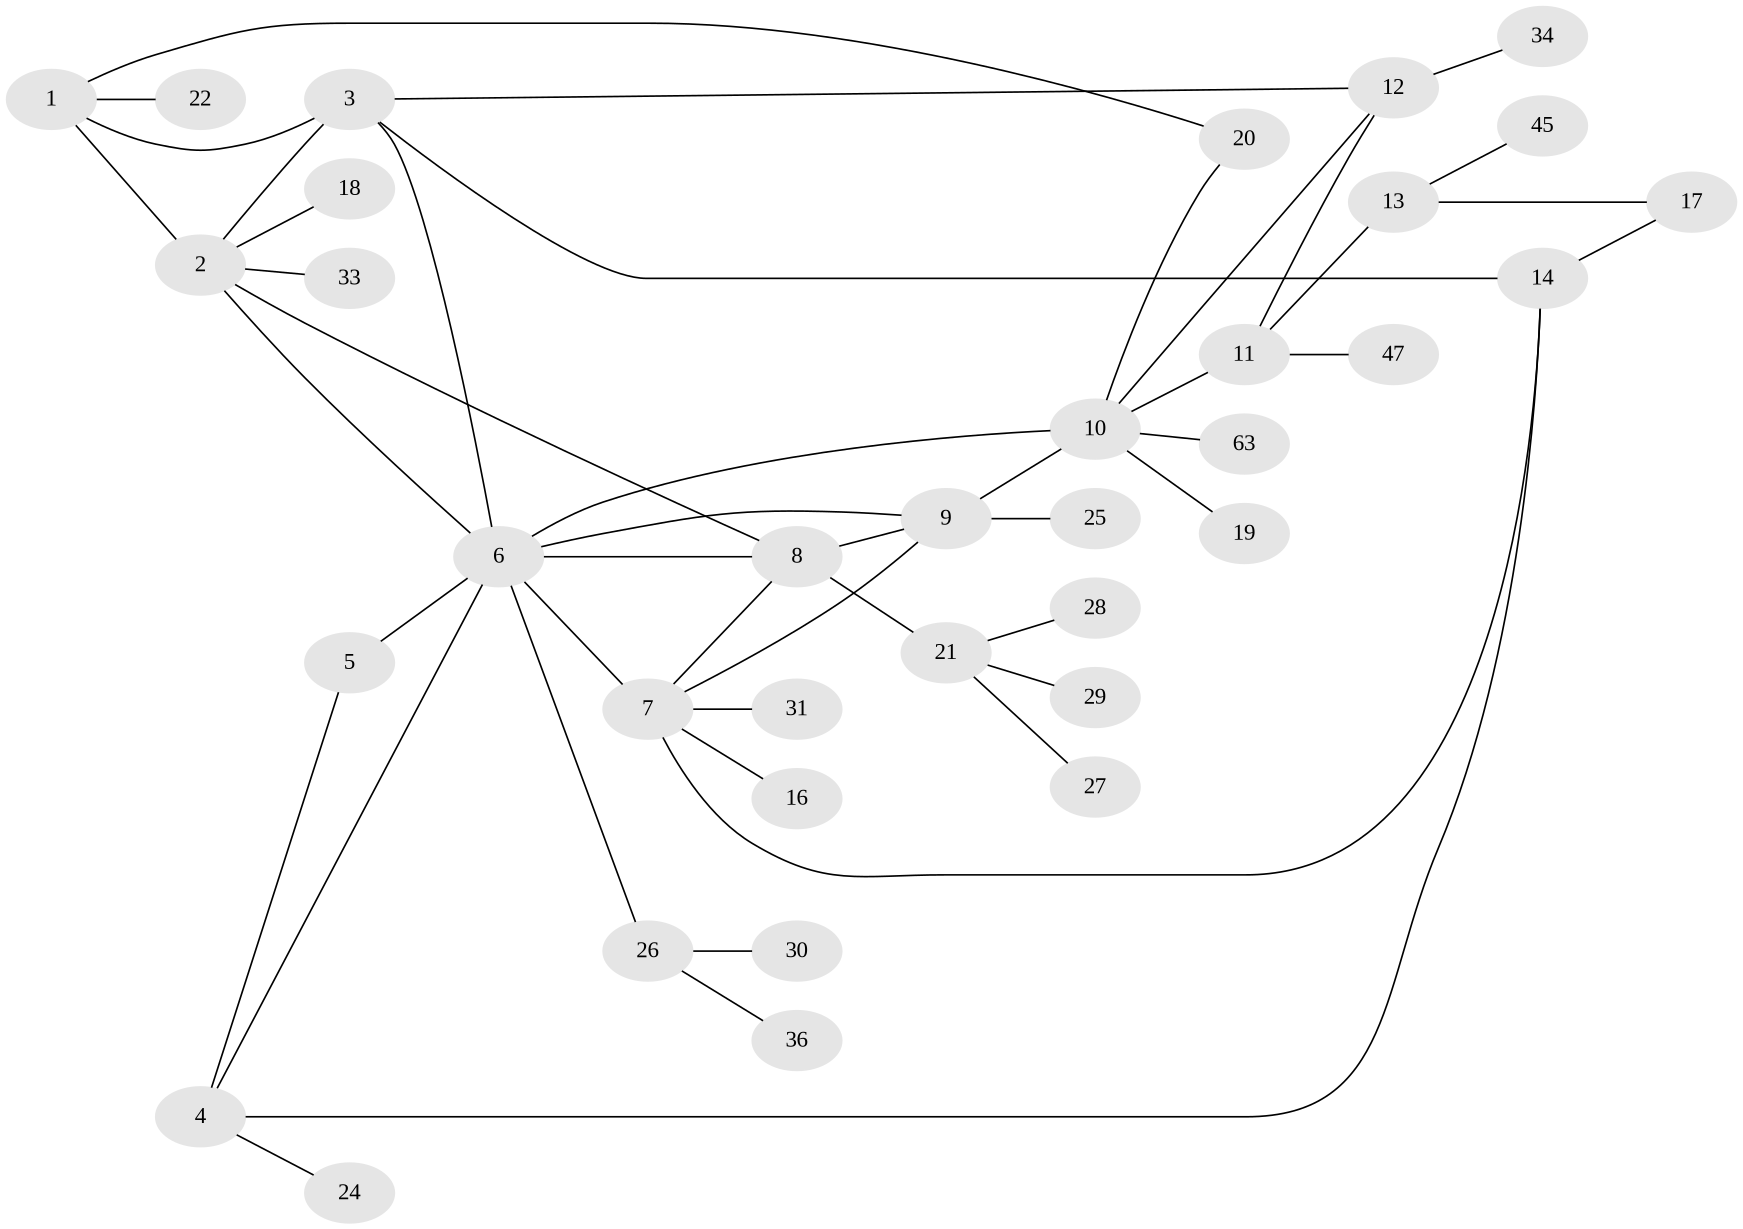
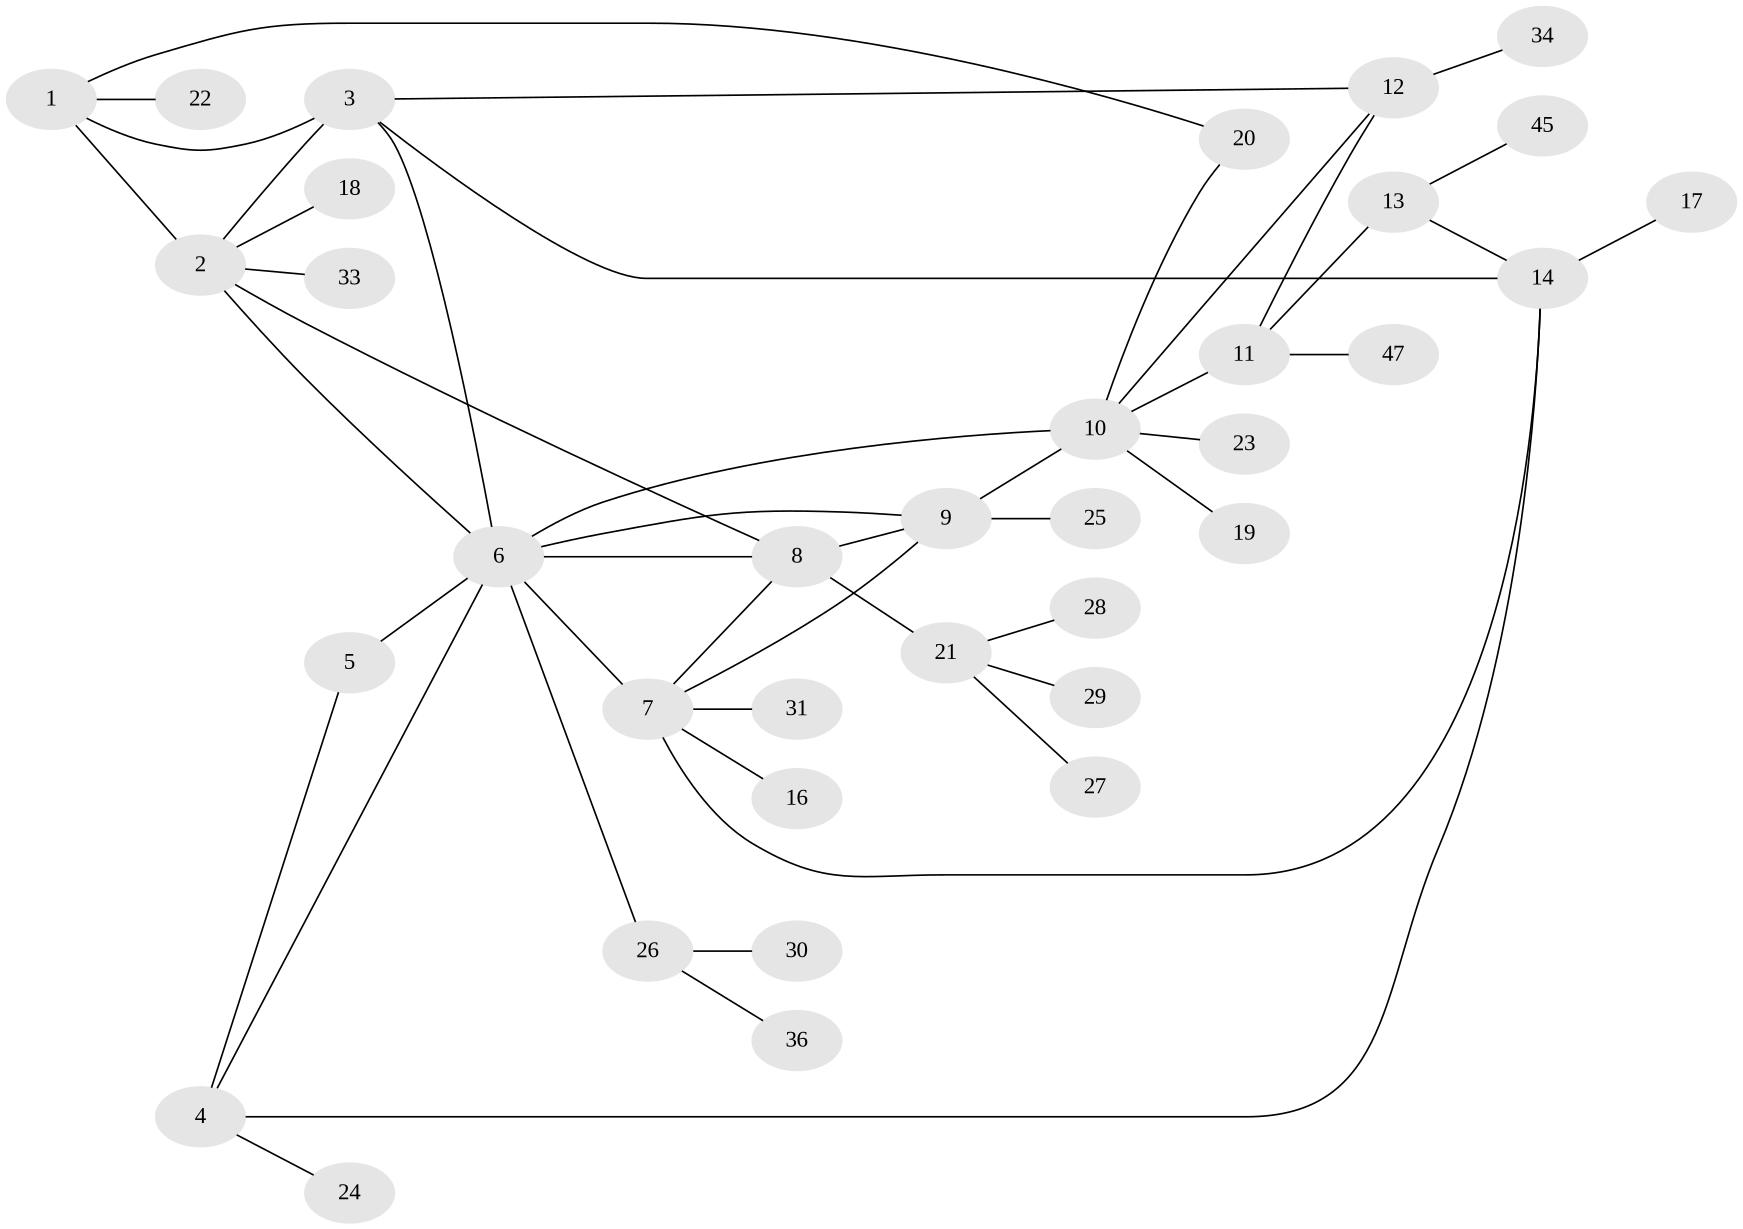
edge "13" -- "17": now "13" -- "14"
node "63": label "63" -> "23"
